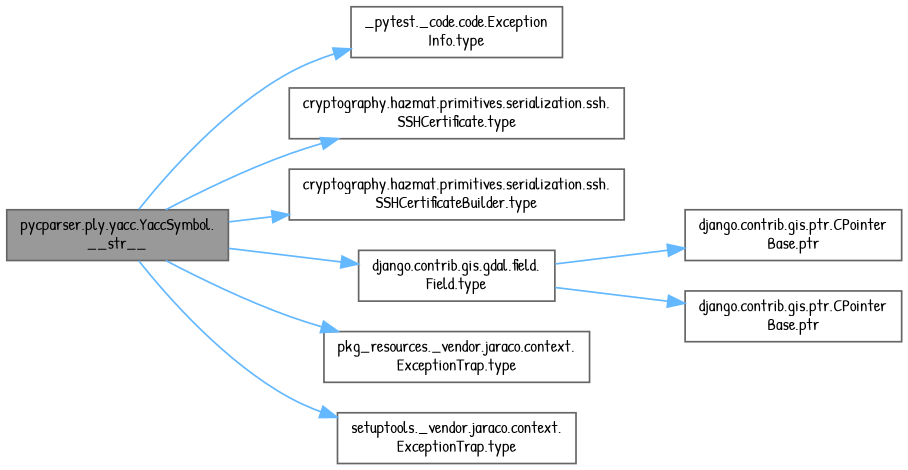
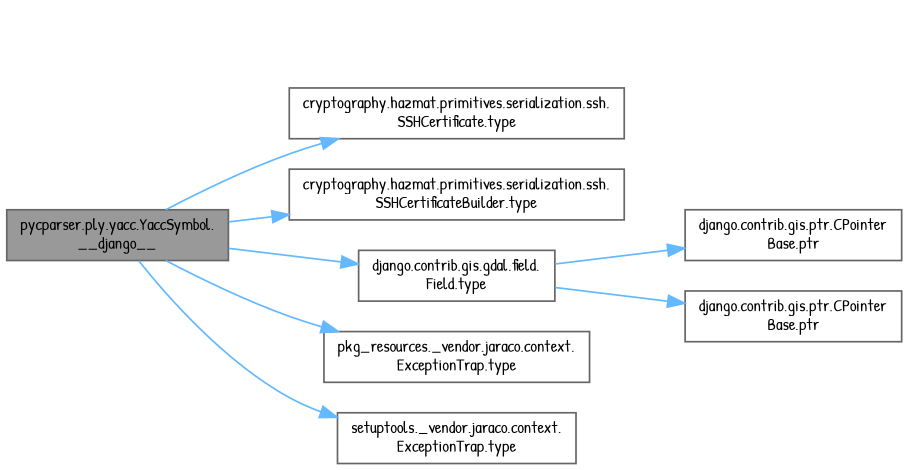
node "_pytest._code.code.Exception Info.type": removed
node "pycparser.ply.yacc.YaccSymbol. __str__": label "pycparser.ply.yacc.YaccSymbol. __str__" -> "pycparser.ply.yacc.YaccSymbol. __django__"
